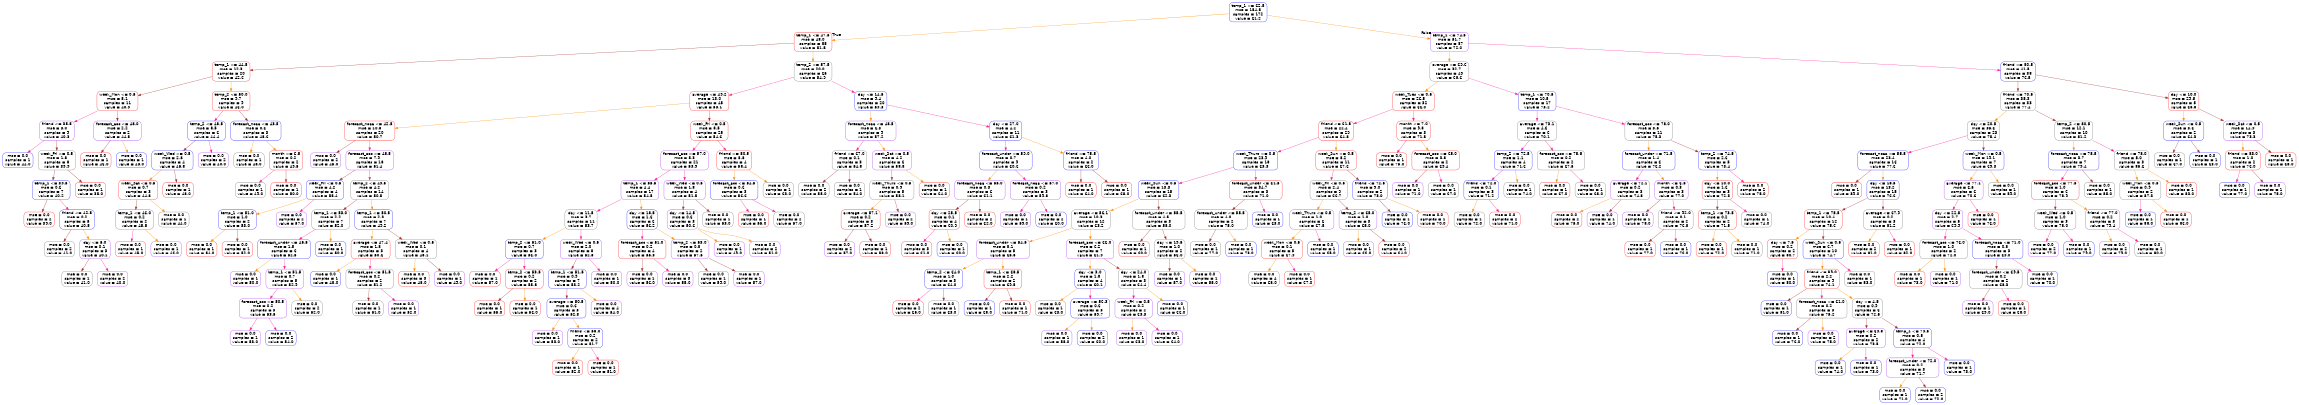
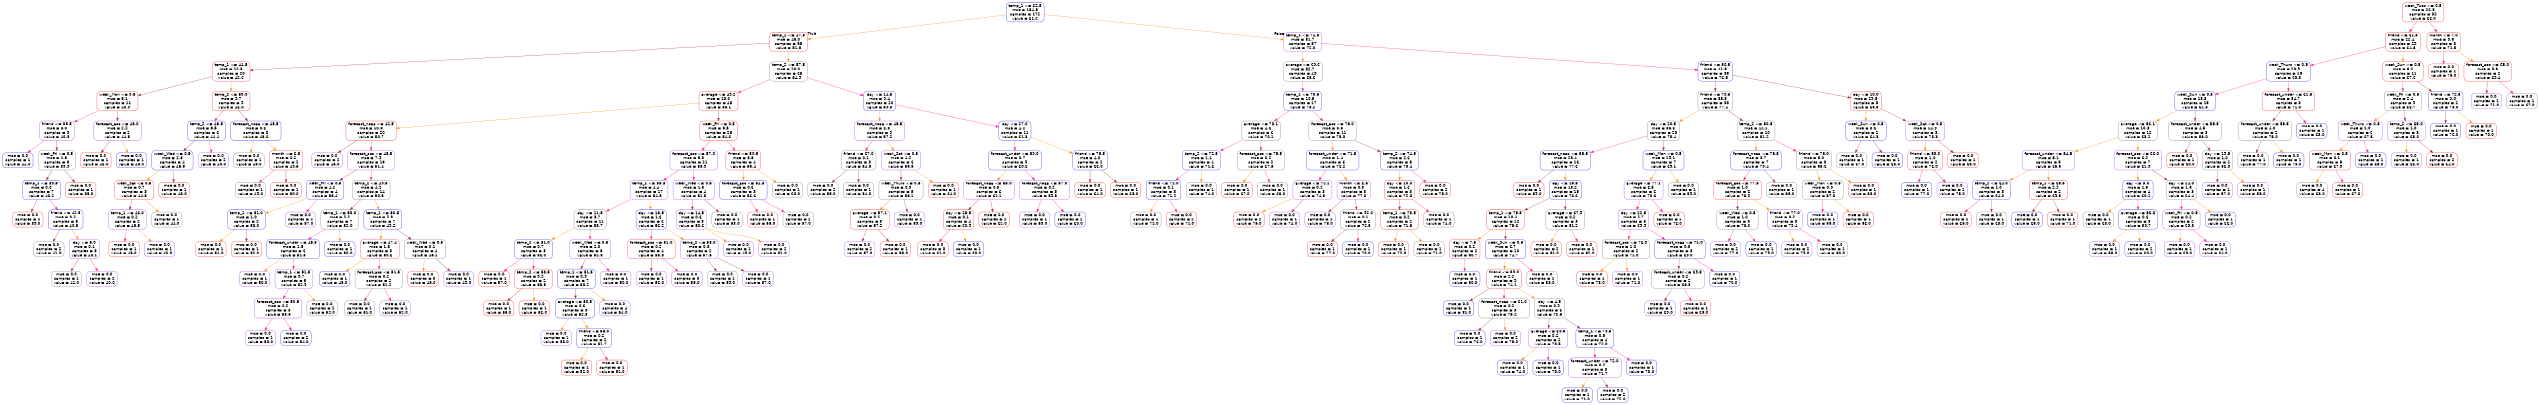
edge "average <= 69.6 mse = 32.7 samples = 49 value = 68.6" -> "week_Tues <= 0.5 mse = 26.5 samples = 32 value = 66.0": removed
node "week_Mon <= 0.5 mse = 19.1 samples = 7 value = 69.3": label "week_Mon <= 0.5 mse = 19.1 samples = 7 value = 69.3" -> "week_Mon <= 0.5 mse = 19.1 samples = 7 value = 69.1"
